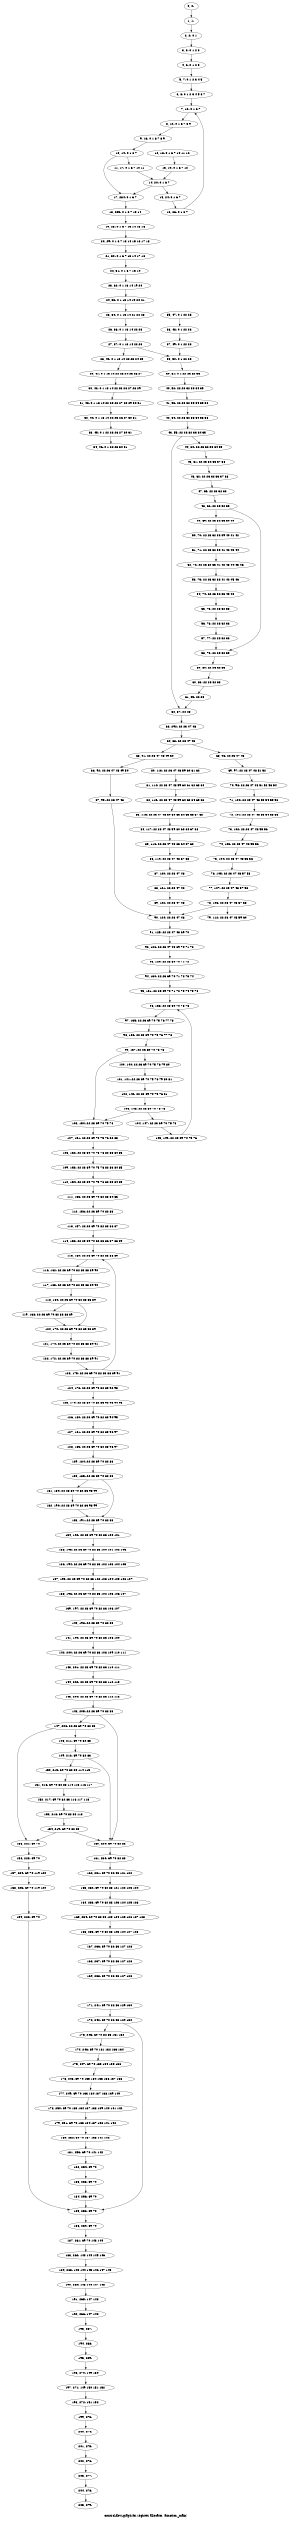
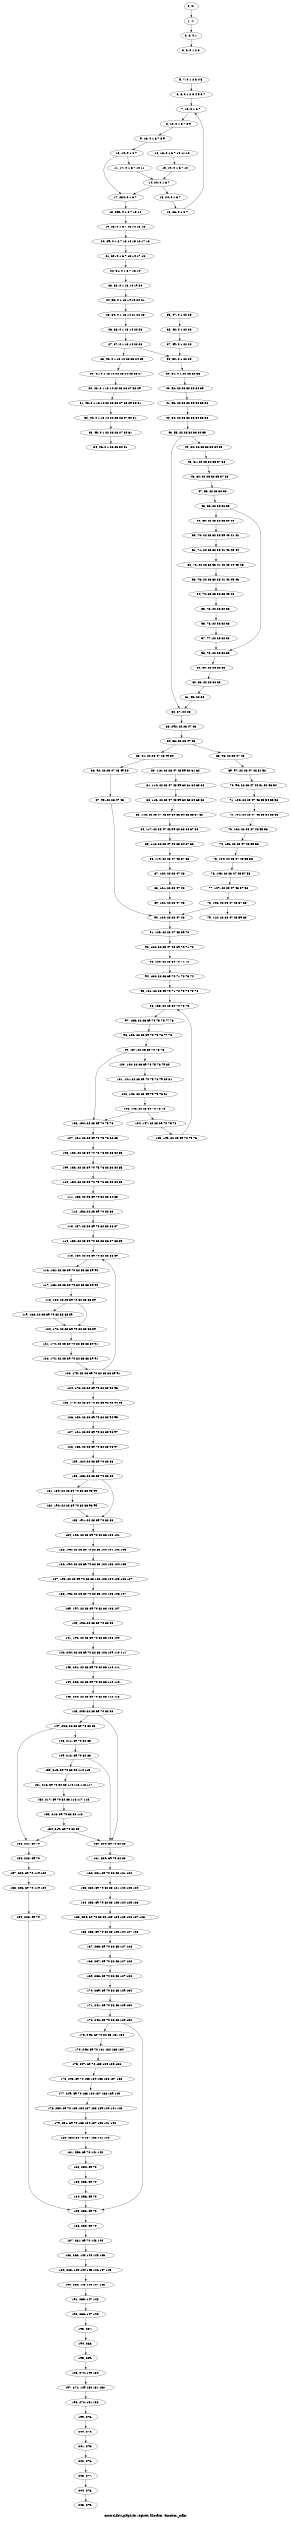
node "4, 6: 0 1 2 3": removed
node "170, 239: 69 70 82 83 129 130": added
